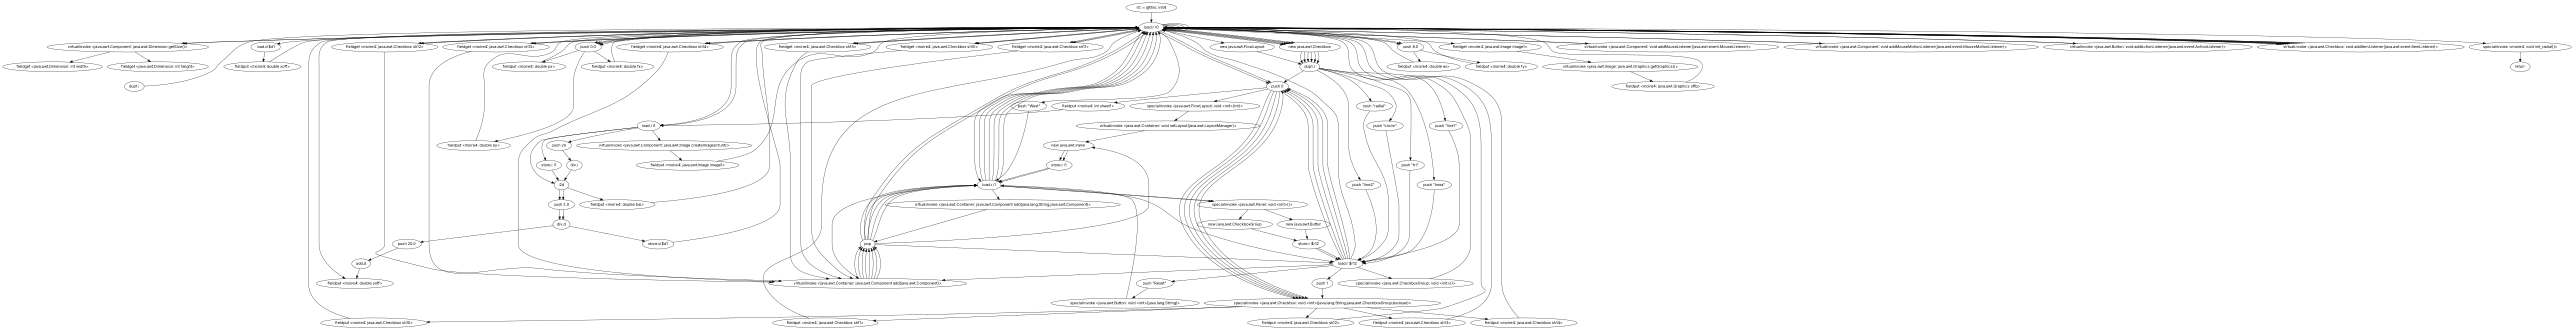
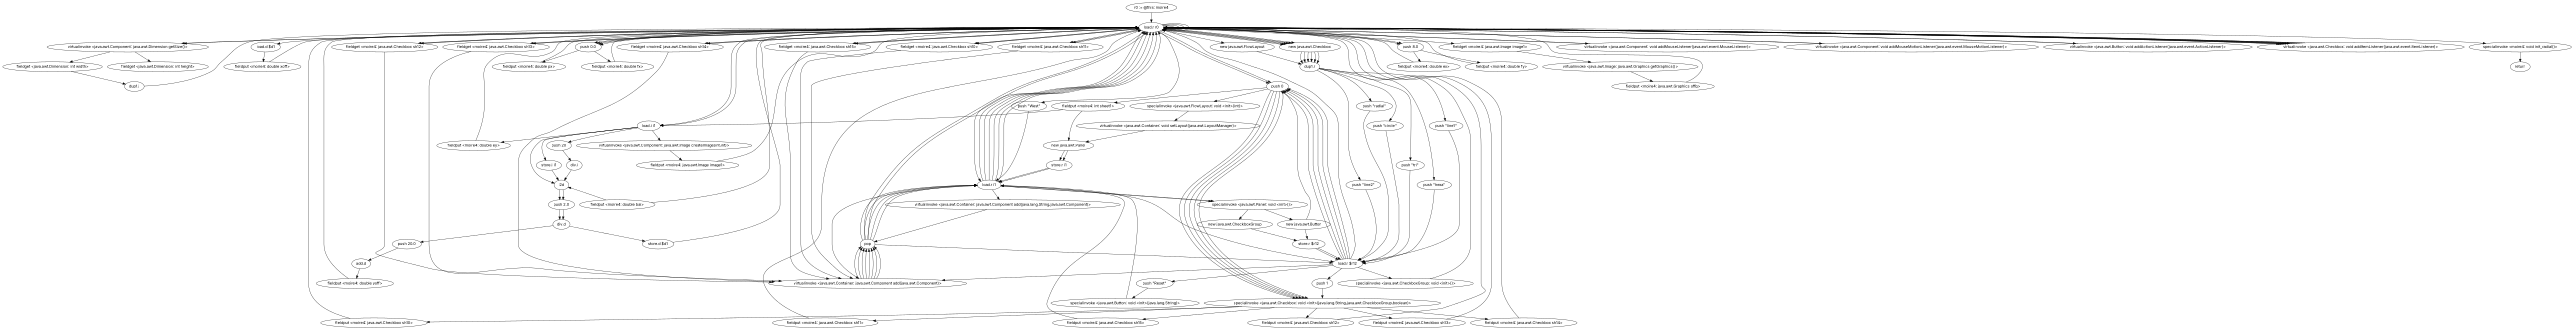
node "r0 := @this: init4": label "r0 := @this: init4" -> "r0 := @this: moire4"
edge "load.r r0" -> "fieldput <moire4: double yoff>": reversed
edge "dup1.r" -> "push 0": now "new java.awt.Button" -> "push 0"
edge "fieldget <java.awt.Dimension: int width>" -> "dup1.i": added
edge "push 0.0" -> "fieldput <moire4: double ey>": now "load.i i1" -> "fieldput <moire4: double ey>"
edge "i2d" -> "fieldput <moire4: double bai>": reversed
edge "pop" -> "new java.awt.Panel": now "fieldput <moire4: int sheet1>" -> "new java.awt.Panel"
node "fieldput <moire4: java.awt.Checkbox sh15>": added
